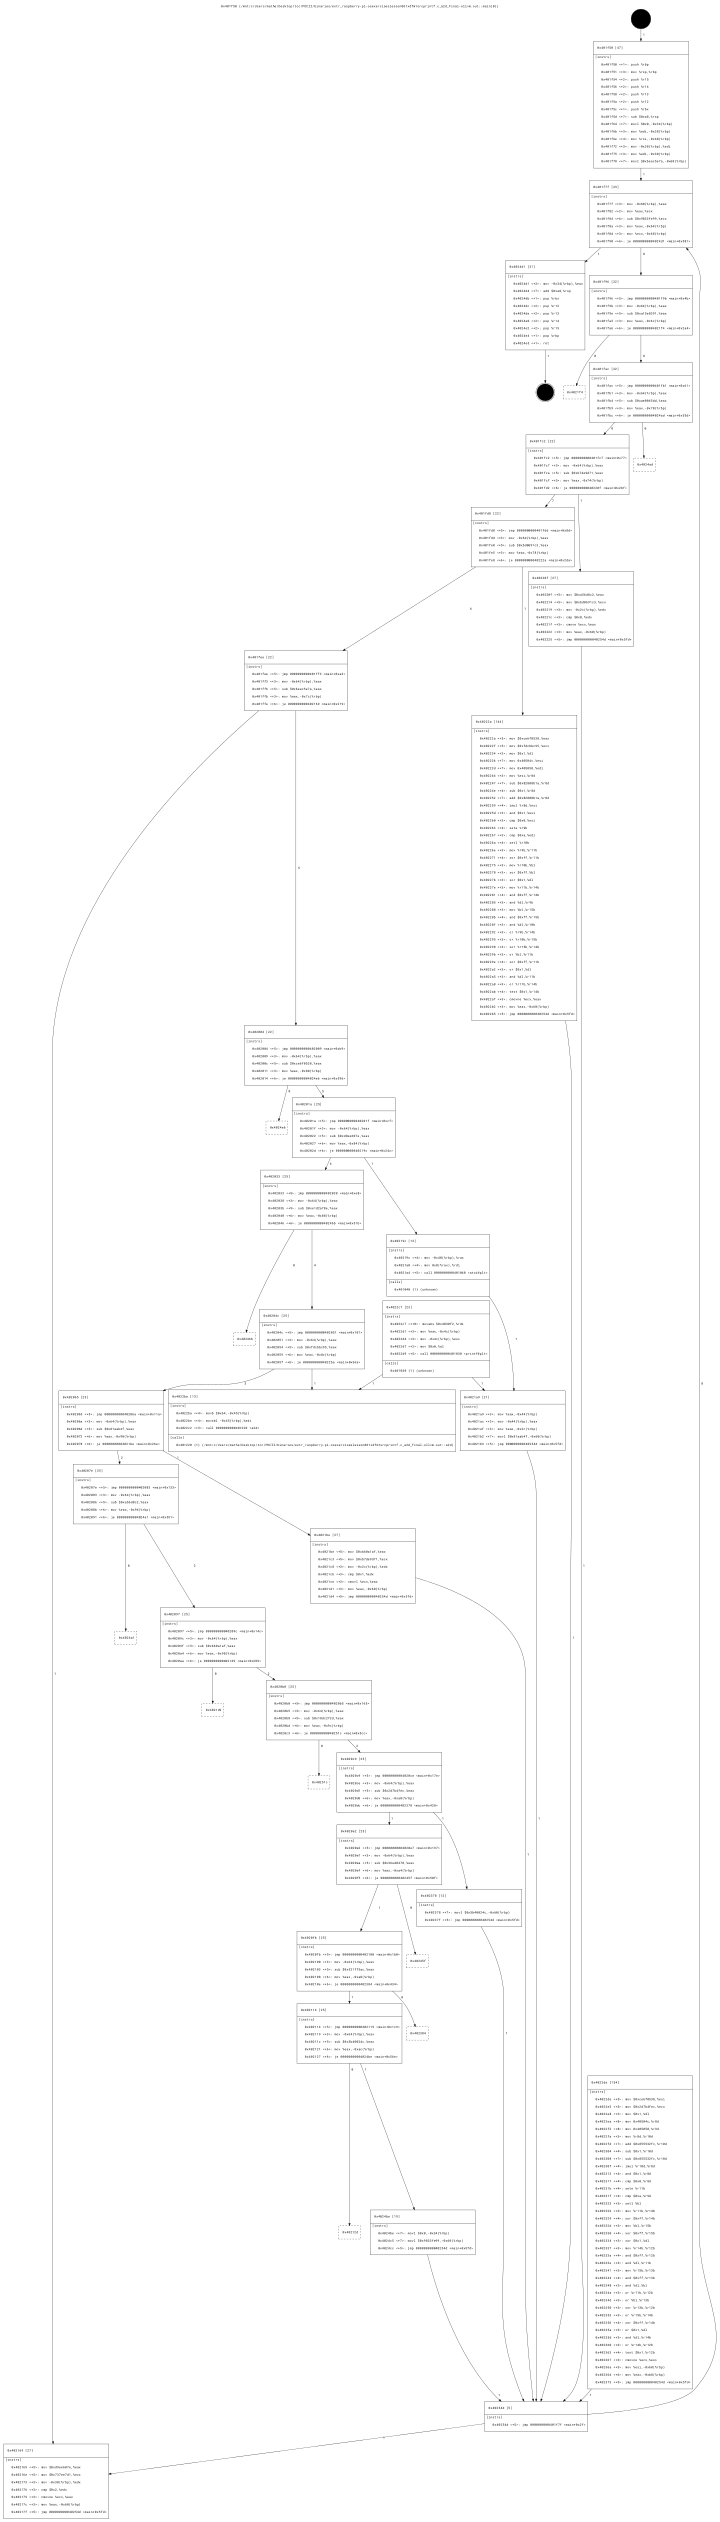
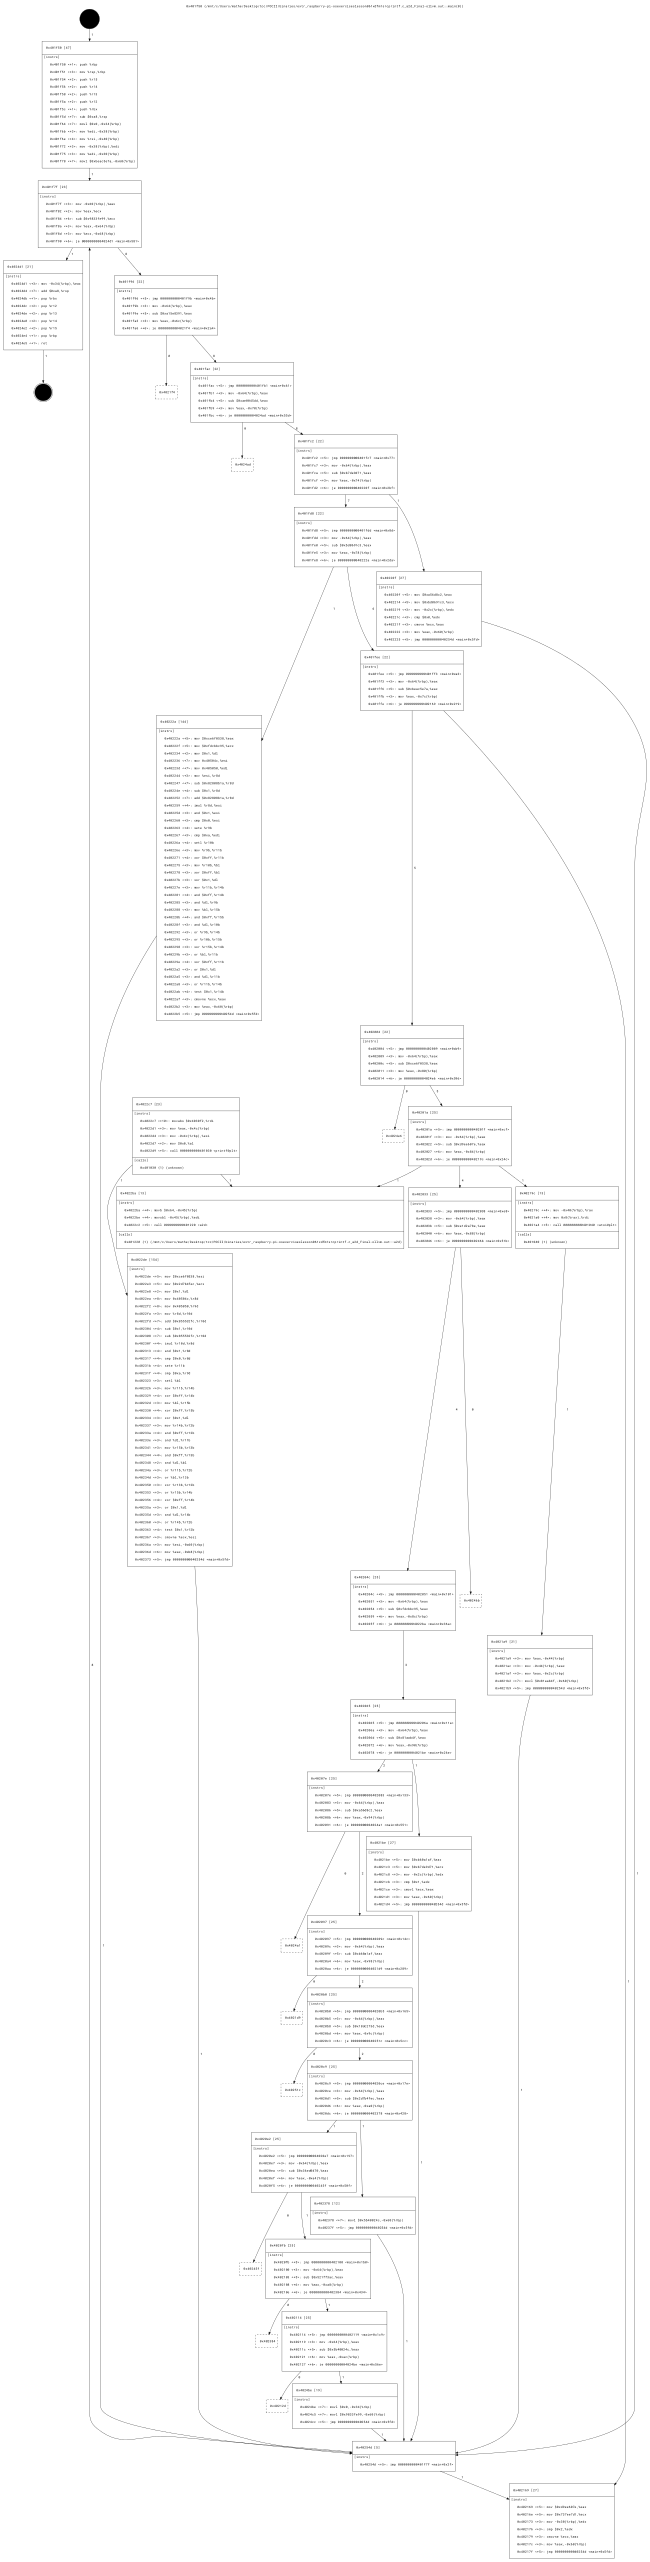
edge "0x40204c [25]" -> "0x4022ba [13]": now "0x40201a [25]" -> "0x4022ba [13]"
edge "0x4022c7 [23]" -> "0x4021a9 [21]": now "0x4022c7 [23]" -> "0x4022de [154]"
